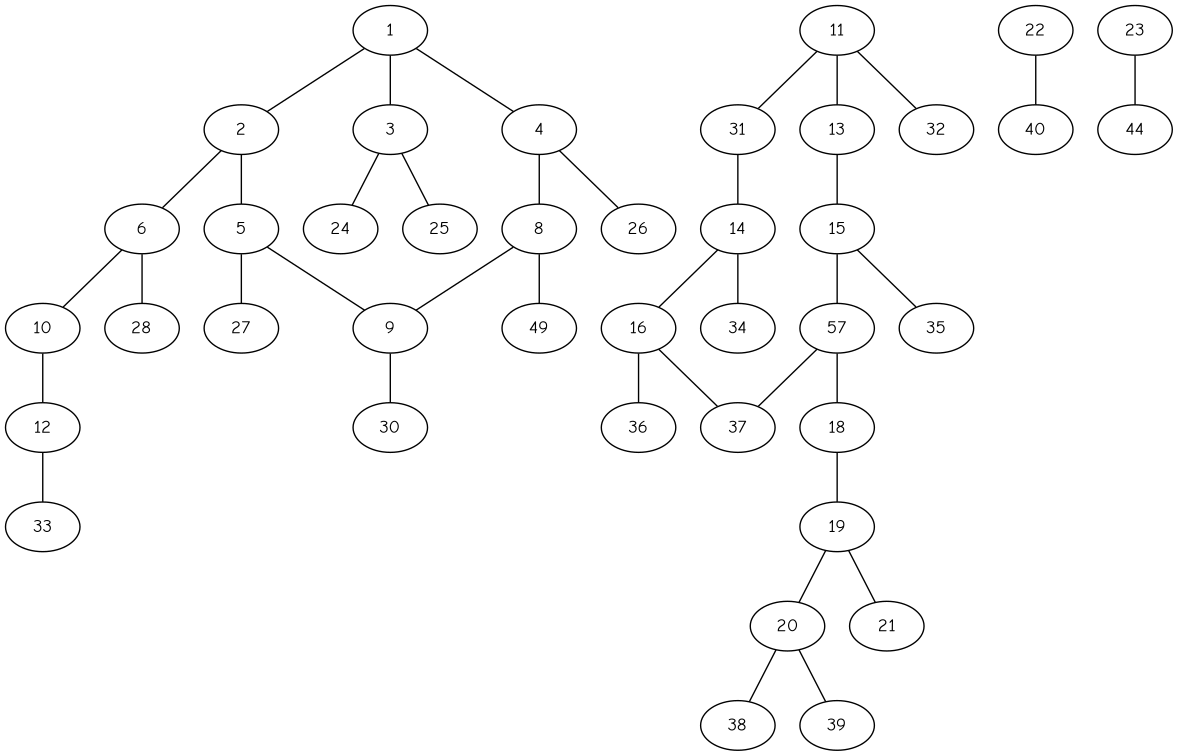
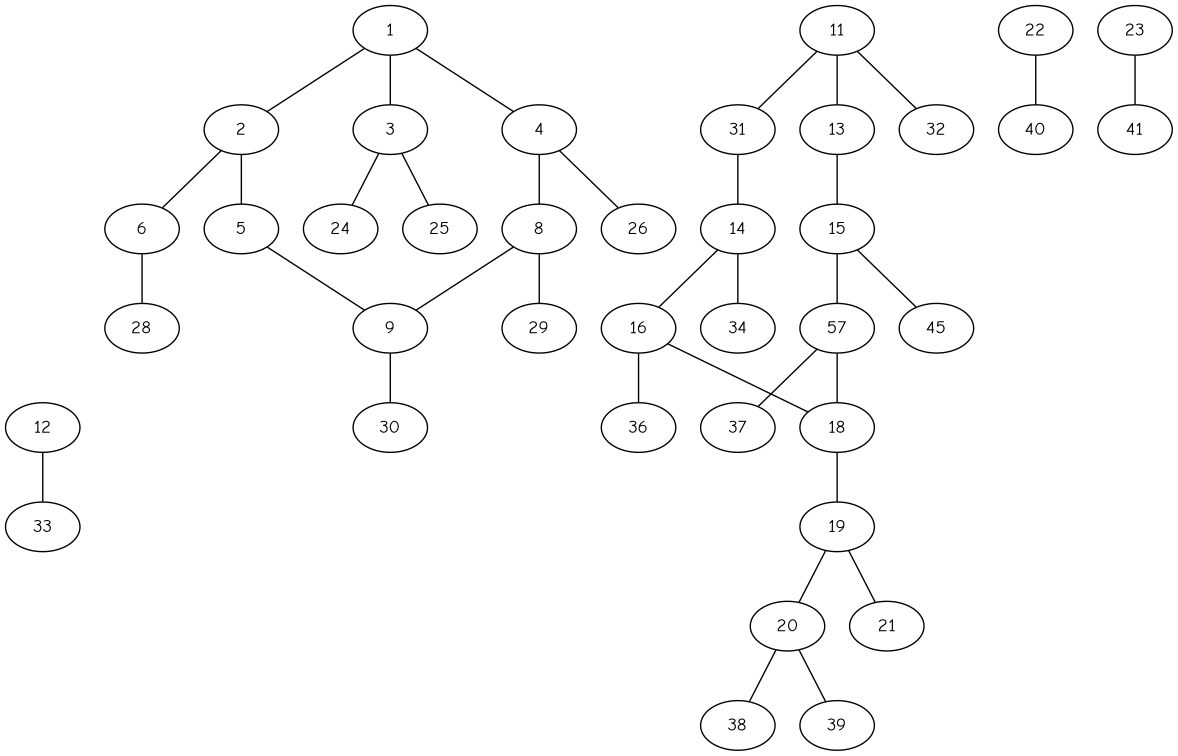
node "44": label "44" -> "41"
node "10": removed
node "27": removed
node "49": label "49" -> "29"
node "35": label "35" -> "45"
edge "16" -- "37": now "16" -- "18"
